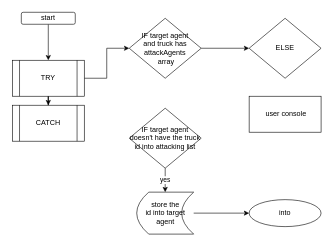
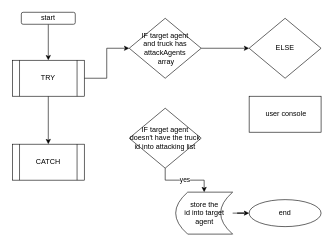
node "CATCH": moved (48, 123) -> (48, 162)
node "store the id into target agent": moved (165, 213) -> (204, 213)
node "into": label "into" -> "end"
